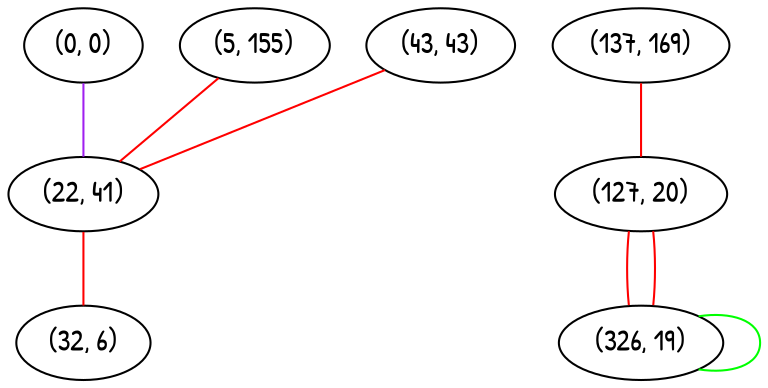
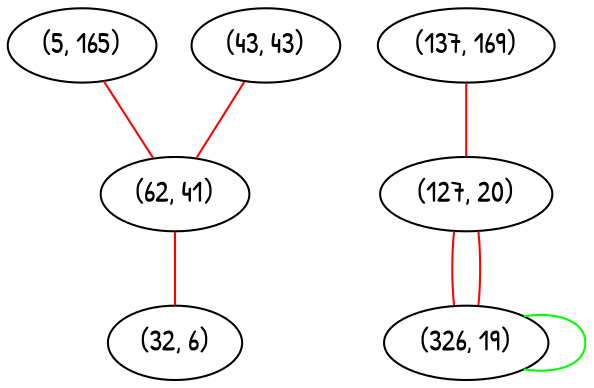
node "(0, 0)": removed
node "(5, 155)": label "(5, 155)" -> "(5, 165)"
node "(22, 41)": label "(22, 41)" -> "(62, 41)"
